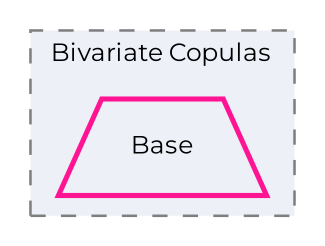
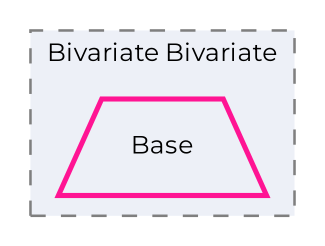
cluster "Bivariate Copulas": label "Bivariate Copulas" -> "Bivariate Bivariate"
